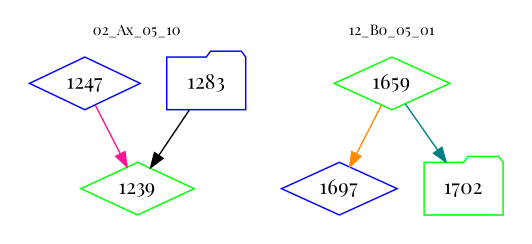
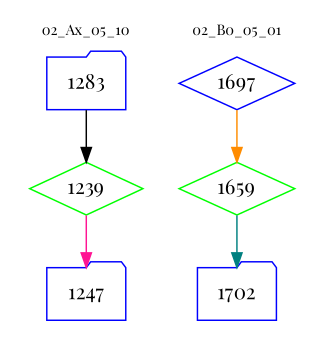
cluster "12_B0_05_01": label "12_B0_05_01" -> "02_B0_05_01"
node "1247": shape diamond -> folder
edge "1247" -> "1239": reversed
edge "1659" -> "1697": reversed
node "1702": color green -> blue
